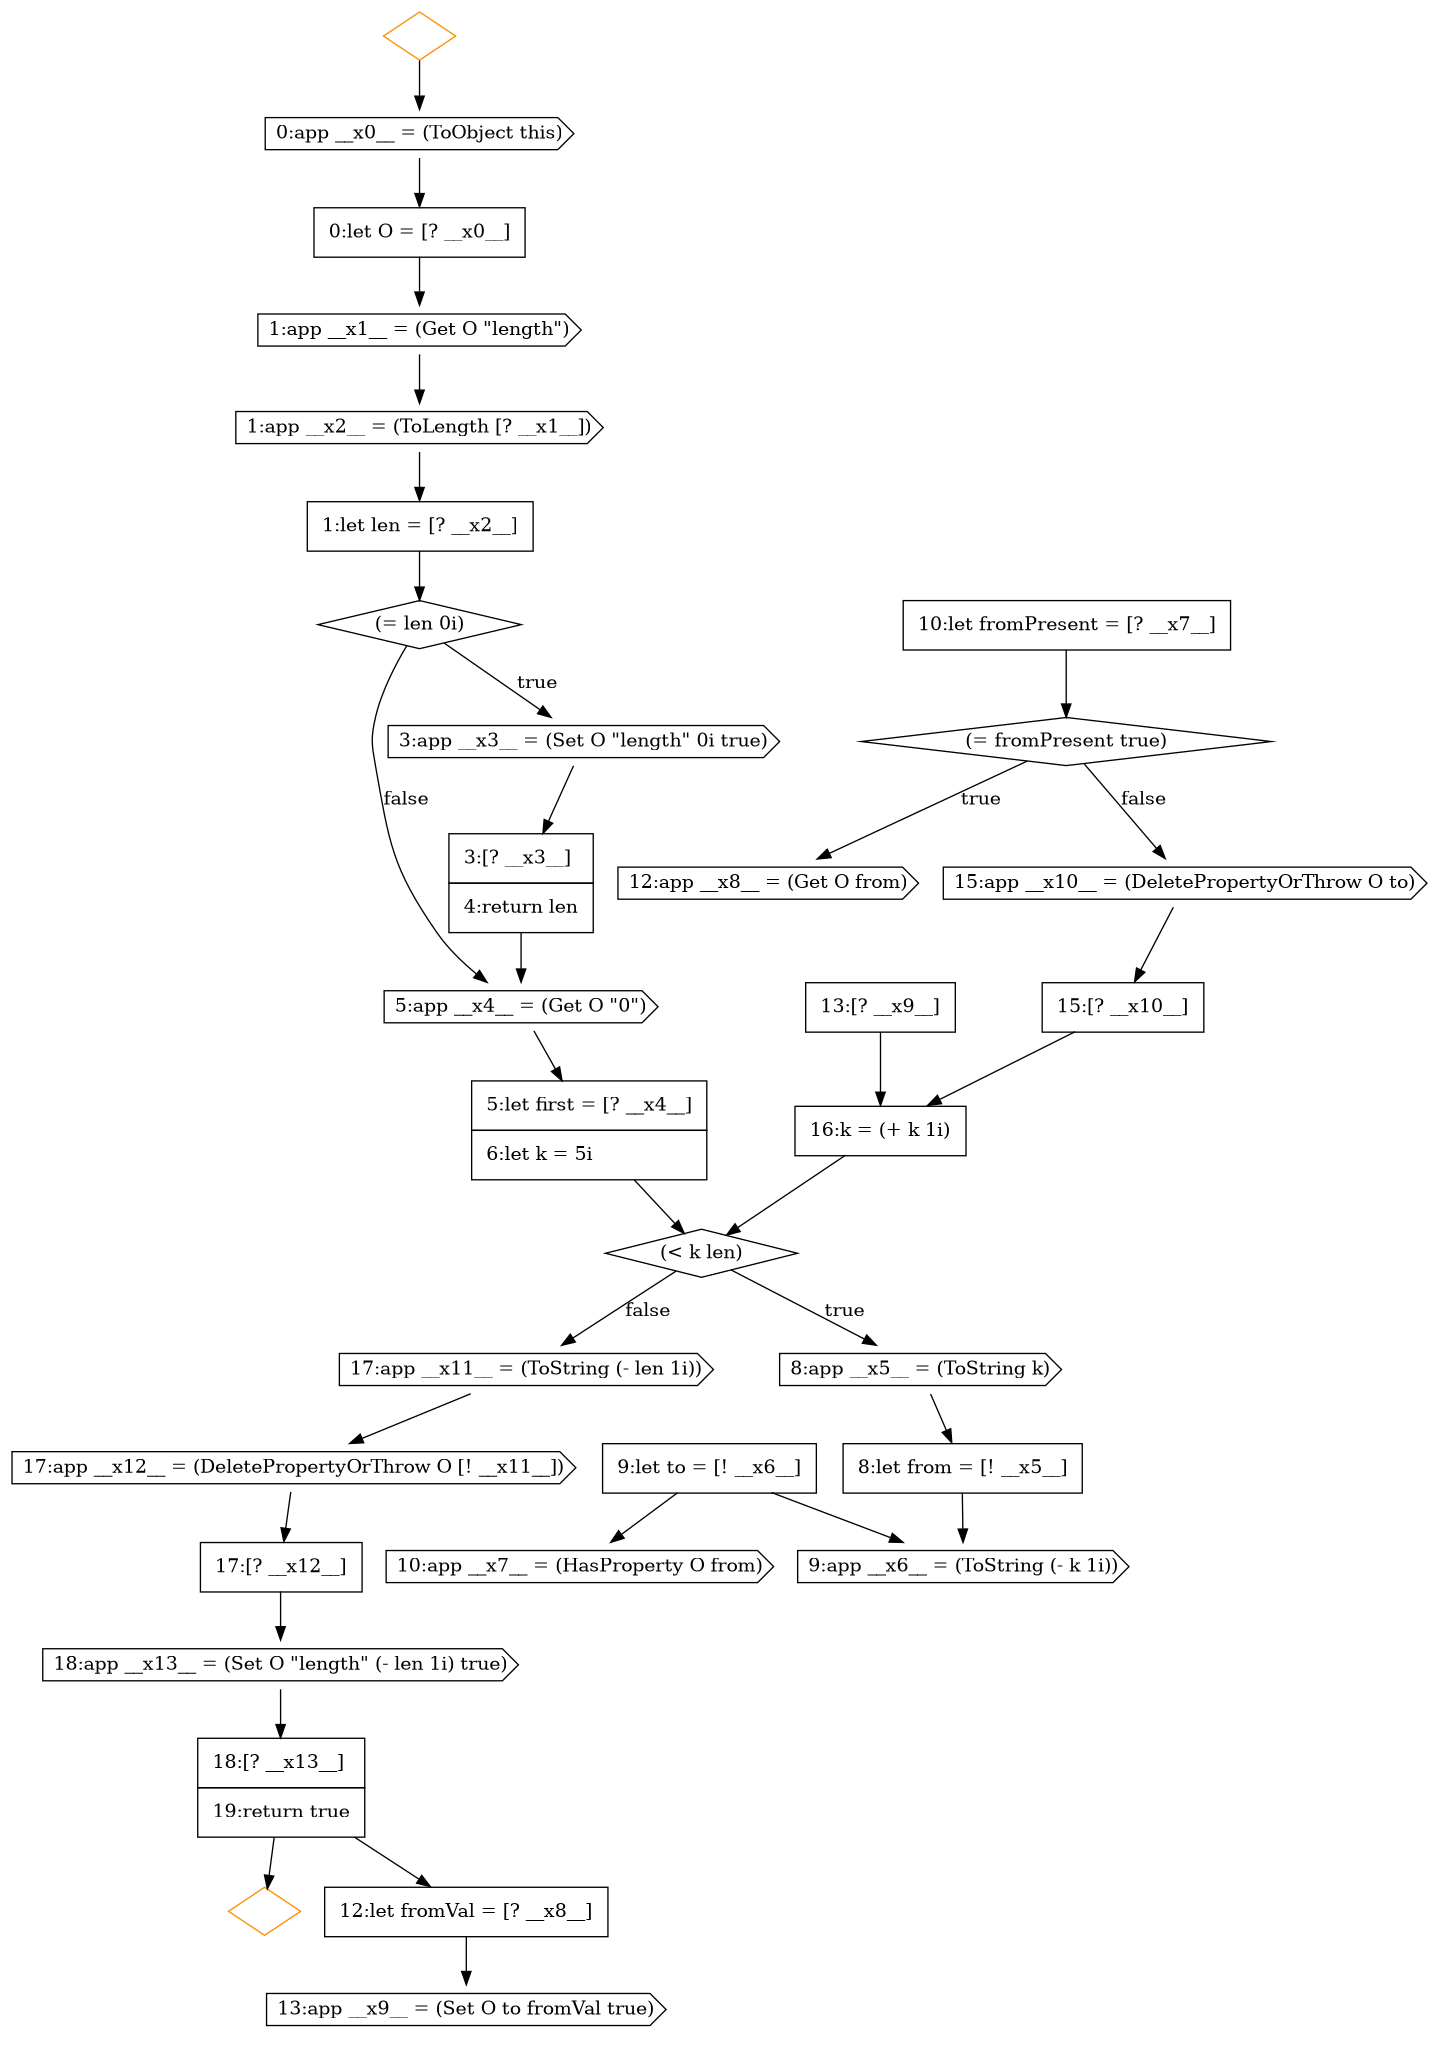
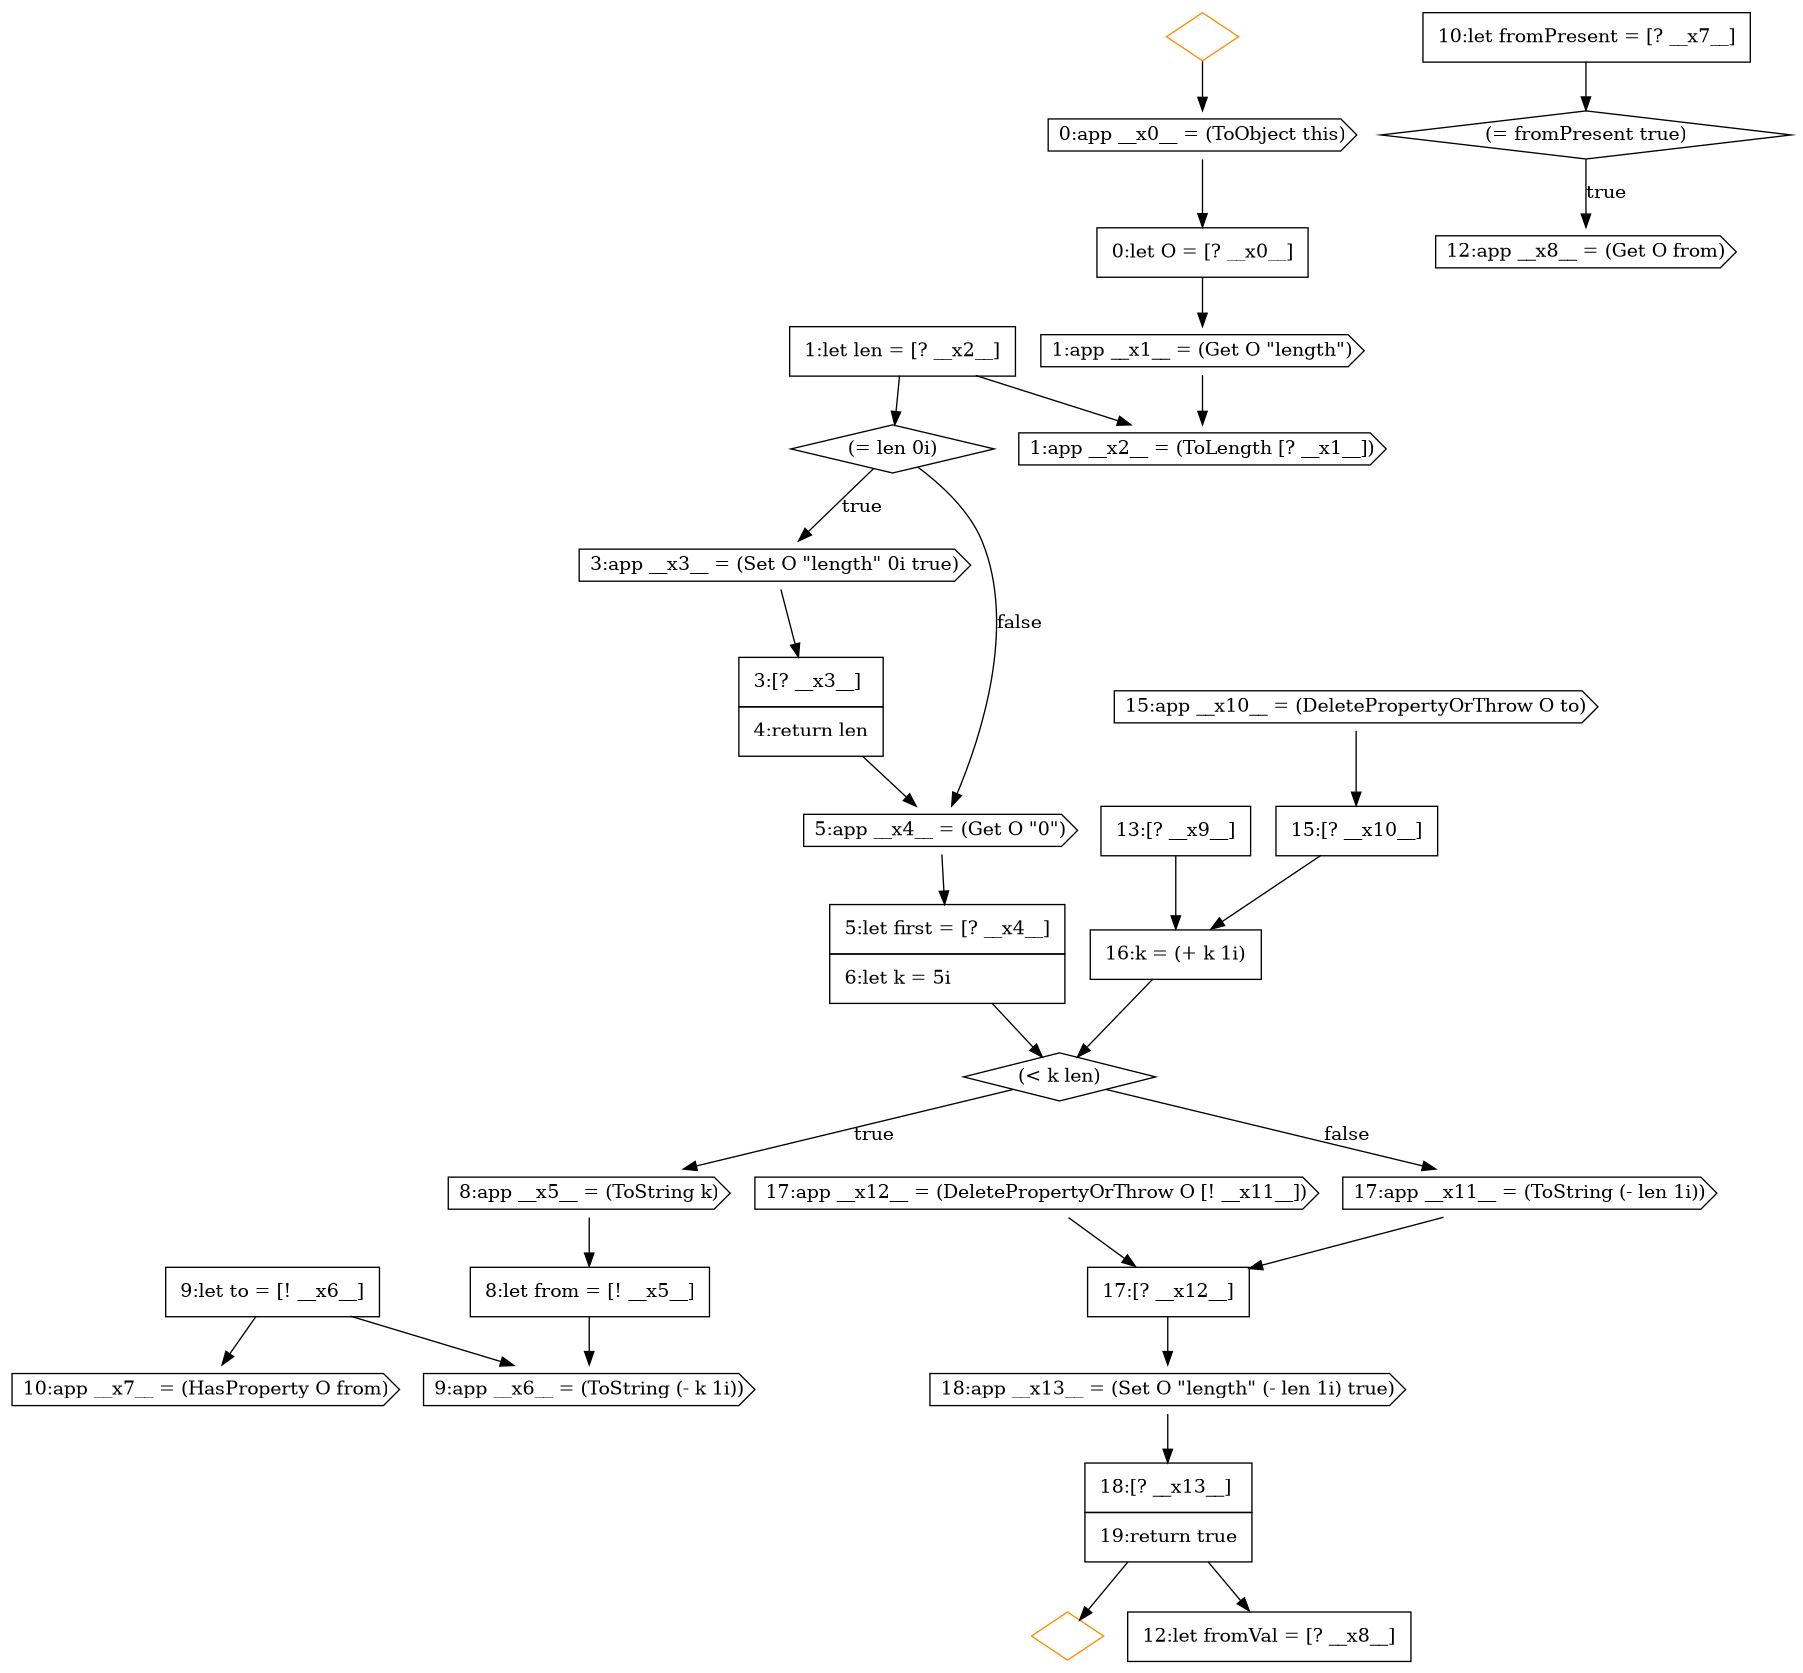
edge "1:app __x2__ = (ToLength [? __x1__])" -> "1:let len = [? __x2__]": reversed
edge "(= fromPresent true)" -> "15:app __x10__ = (DeletePropertyOrThrow O to)": removed, label "false"
edge "17:app __x11__ = (ToString (- len 1i))" -> "17:app __x12__ = (DeletePropertyOrThrow O [! __x11__])": now "17:app __x11__ = (ToString (- len 1i))" -> "17:[? __x12__]"
node "13:app __x9__ = (Set O to fromVal true)": removed
